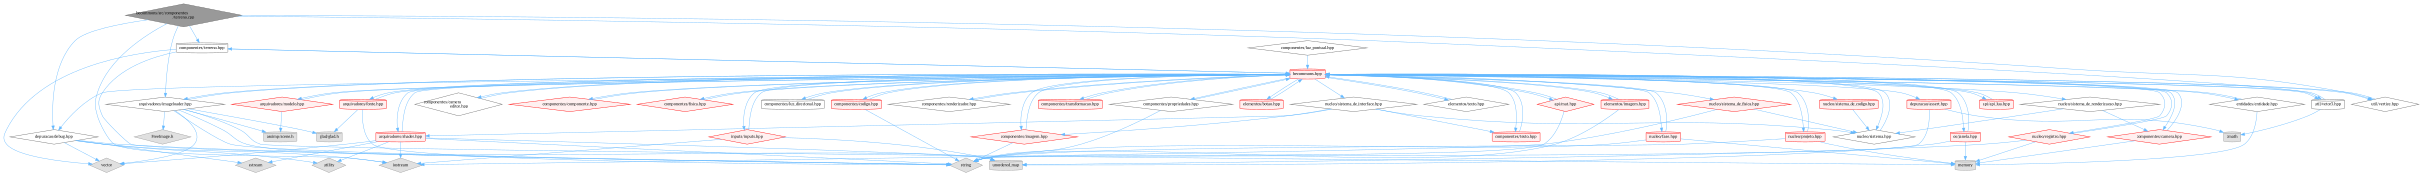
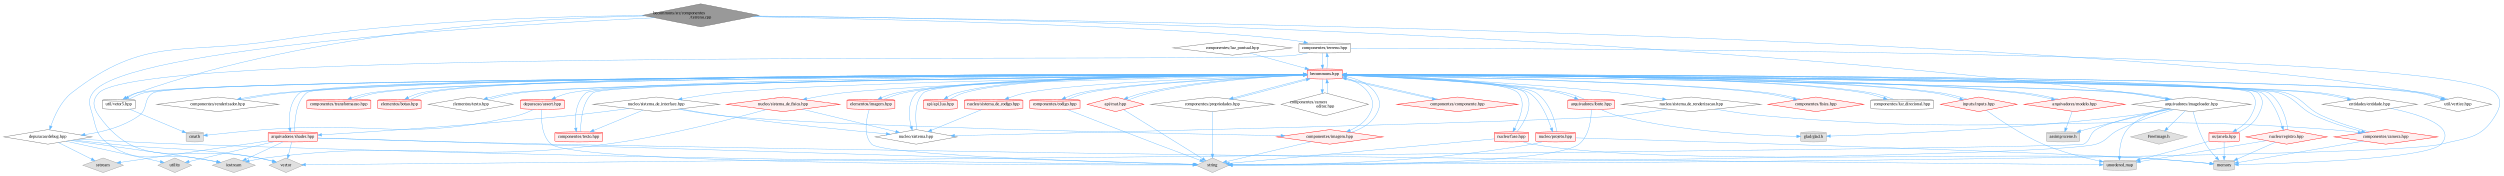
edge "inputs/inputs.hpp" -> "iostream": removed
